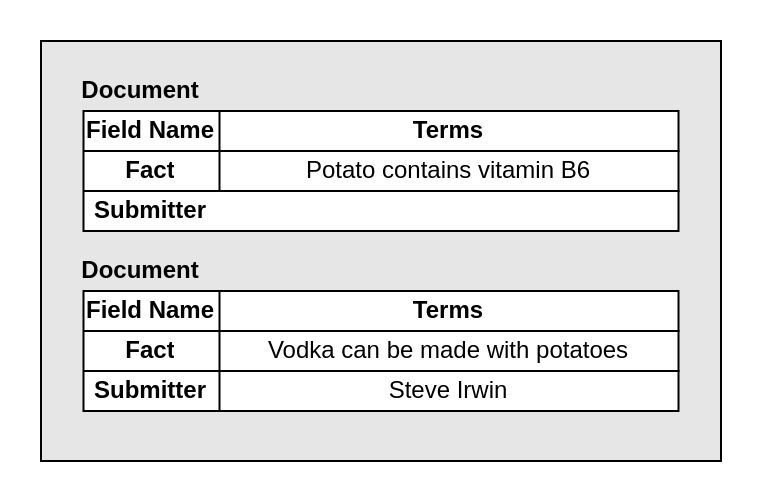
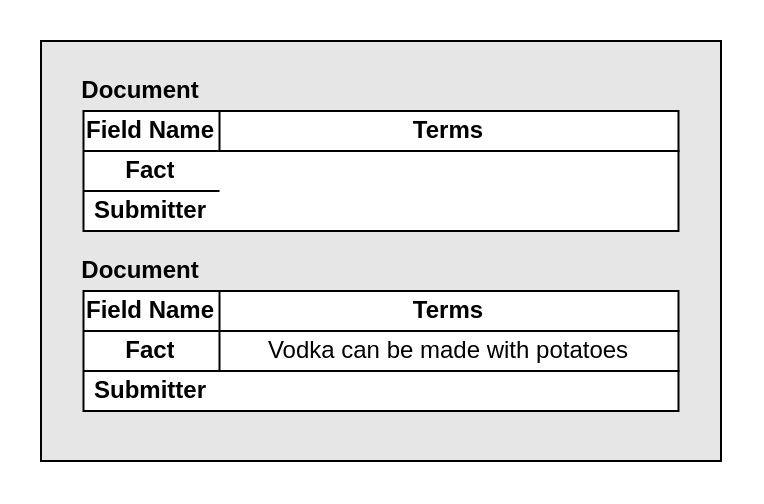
node "Potato contains vitamin B6": removed
node "Steve Irwin": removed
